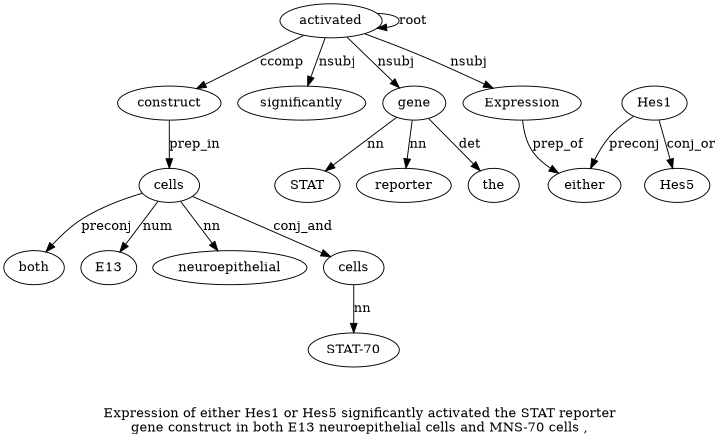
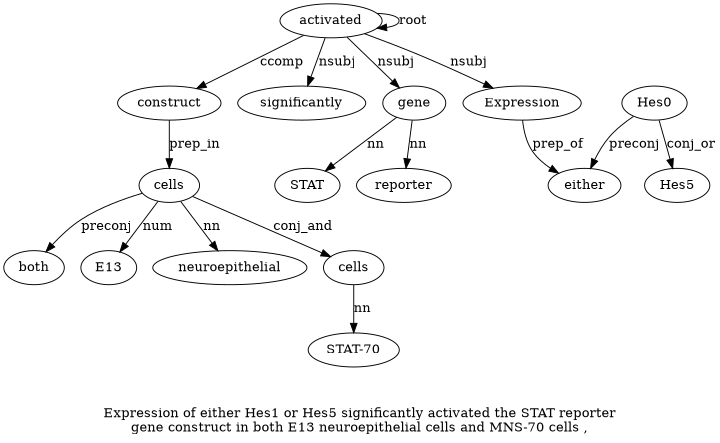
node "Hes1": label "Hes1" -> "Hes0"
node "the": removed
